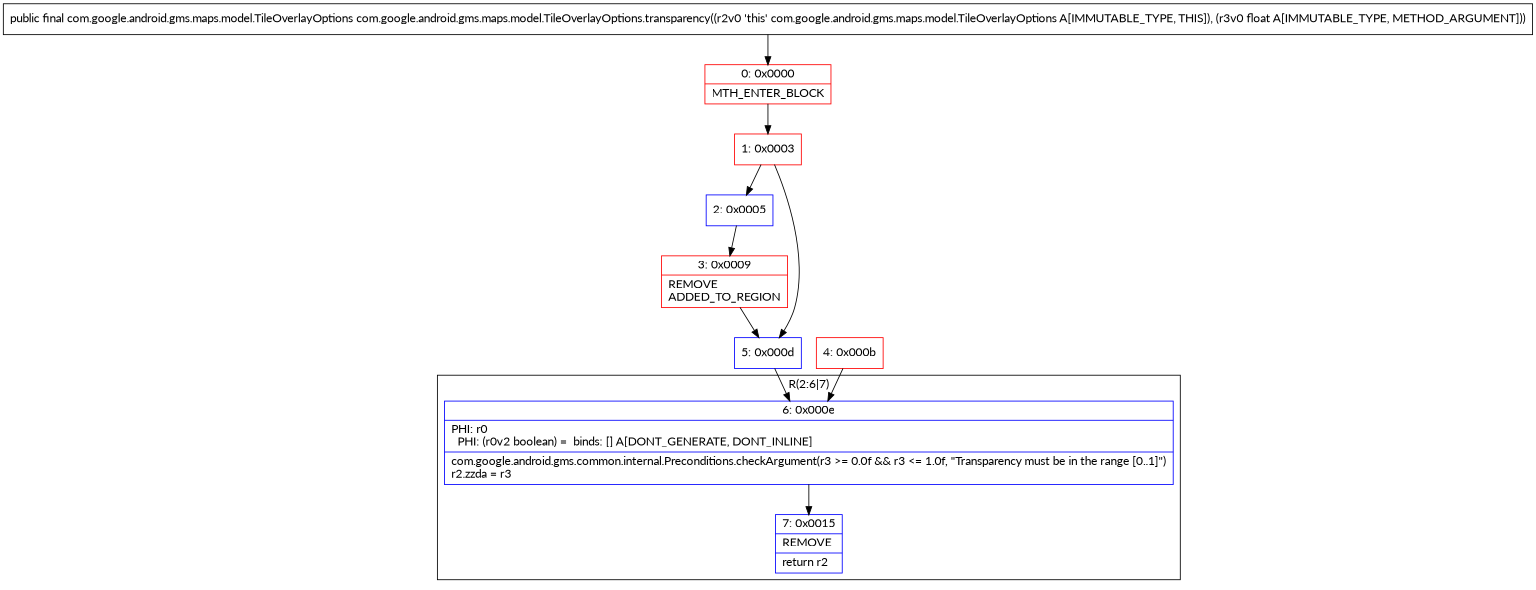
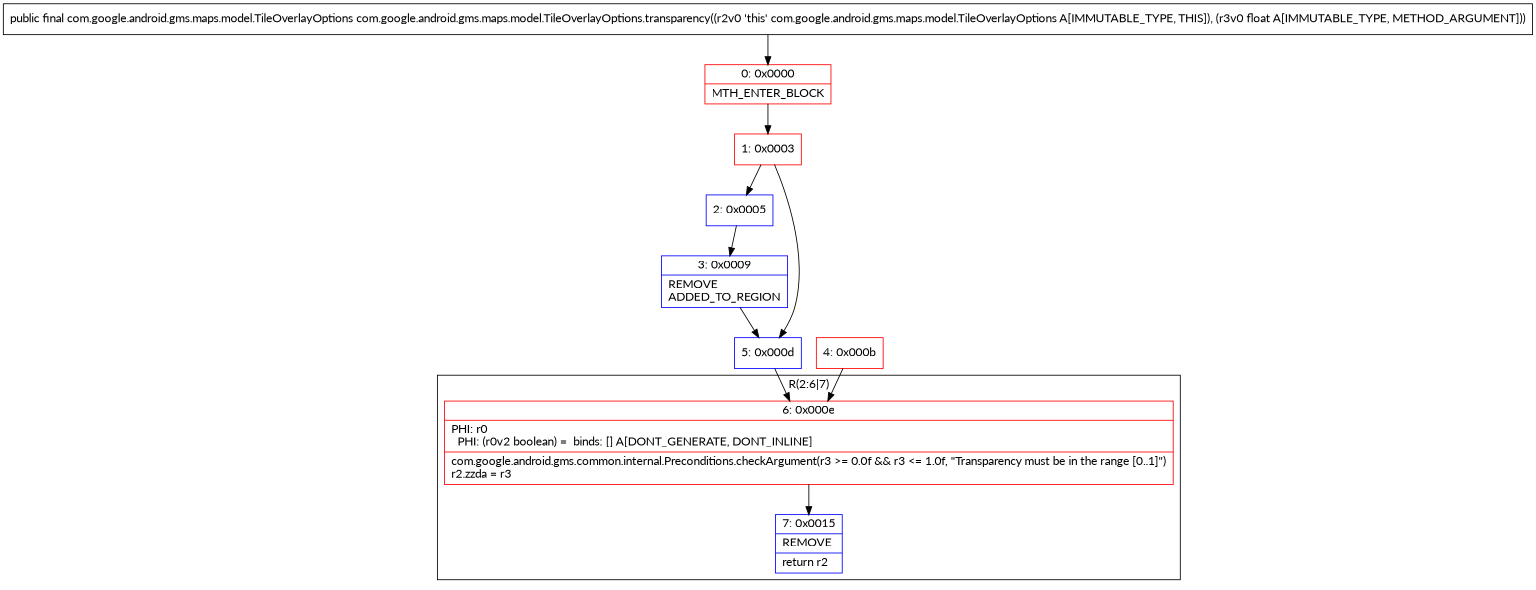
node "3: 0x0009": color red -> blue
node "6: 0x000e": color blue -> red
